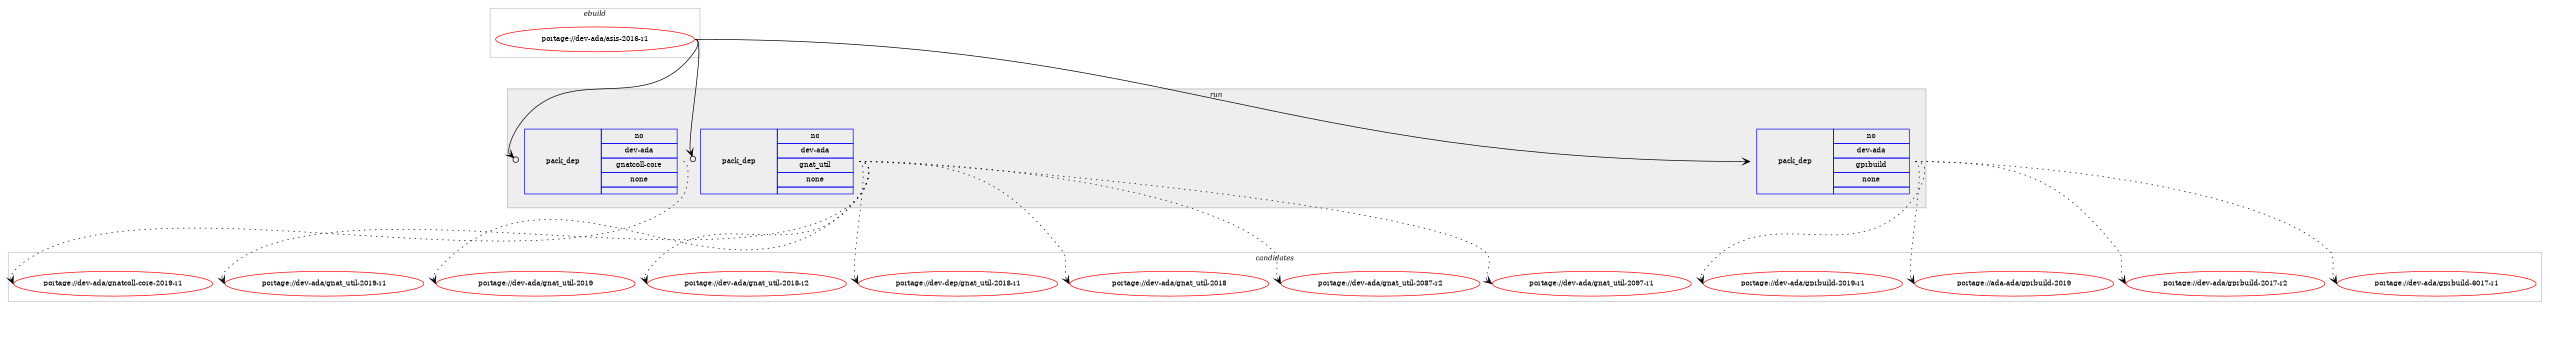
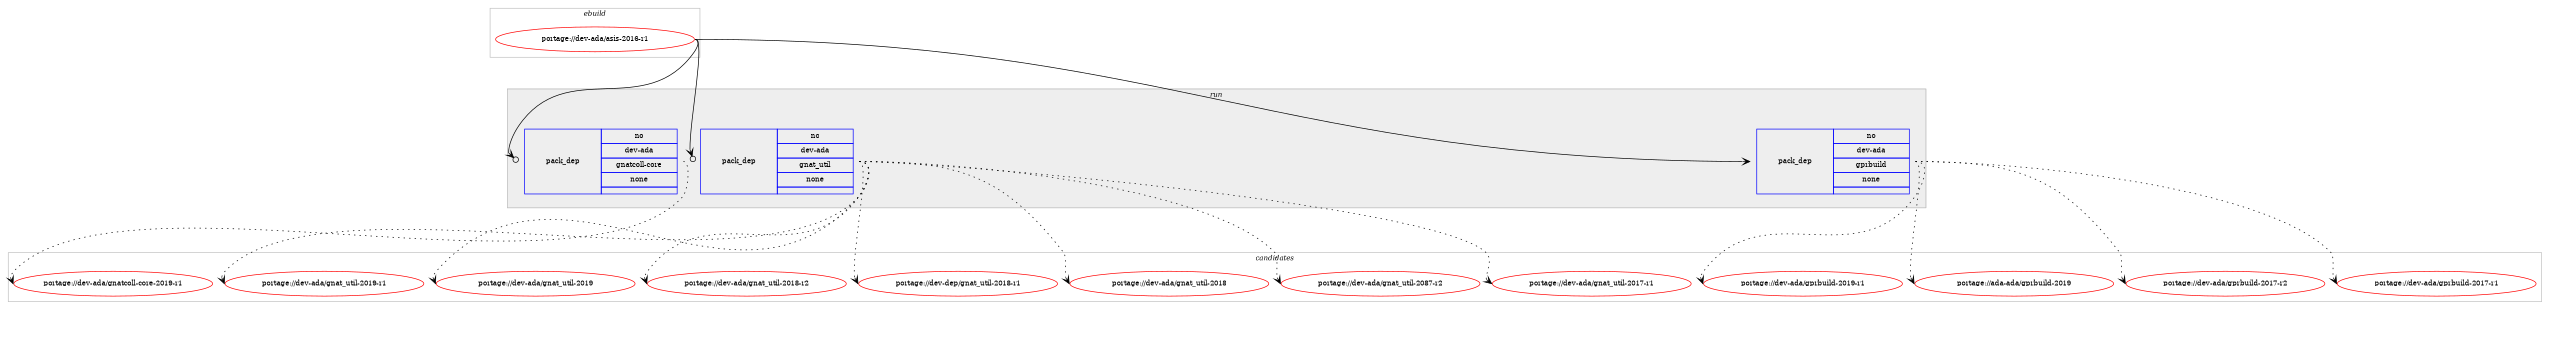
node "portage://dev-ada/gnat_util-2097-r1": label "portage://dev-ada/gnat_util-2097-r1" -> "portage://dev-ada/gnat_util-2017-r1"
node "portage://dev-ada/gprbuild-6017-r1": label "portage://dev-ada/gprbuild-6017-r1" -> "portage://dev-ada/gprbuild-2017-r1"
